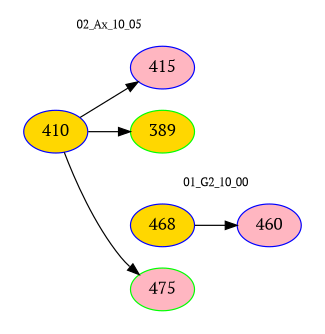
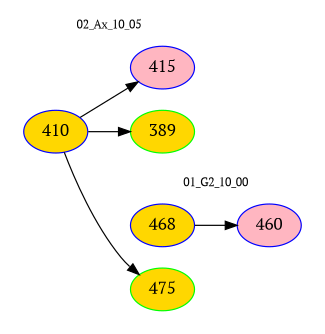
node "475": fillcolor lightpink -> gold
